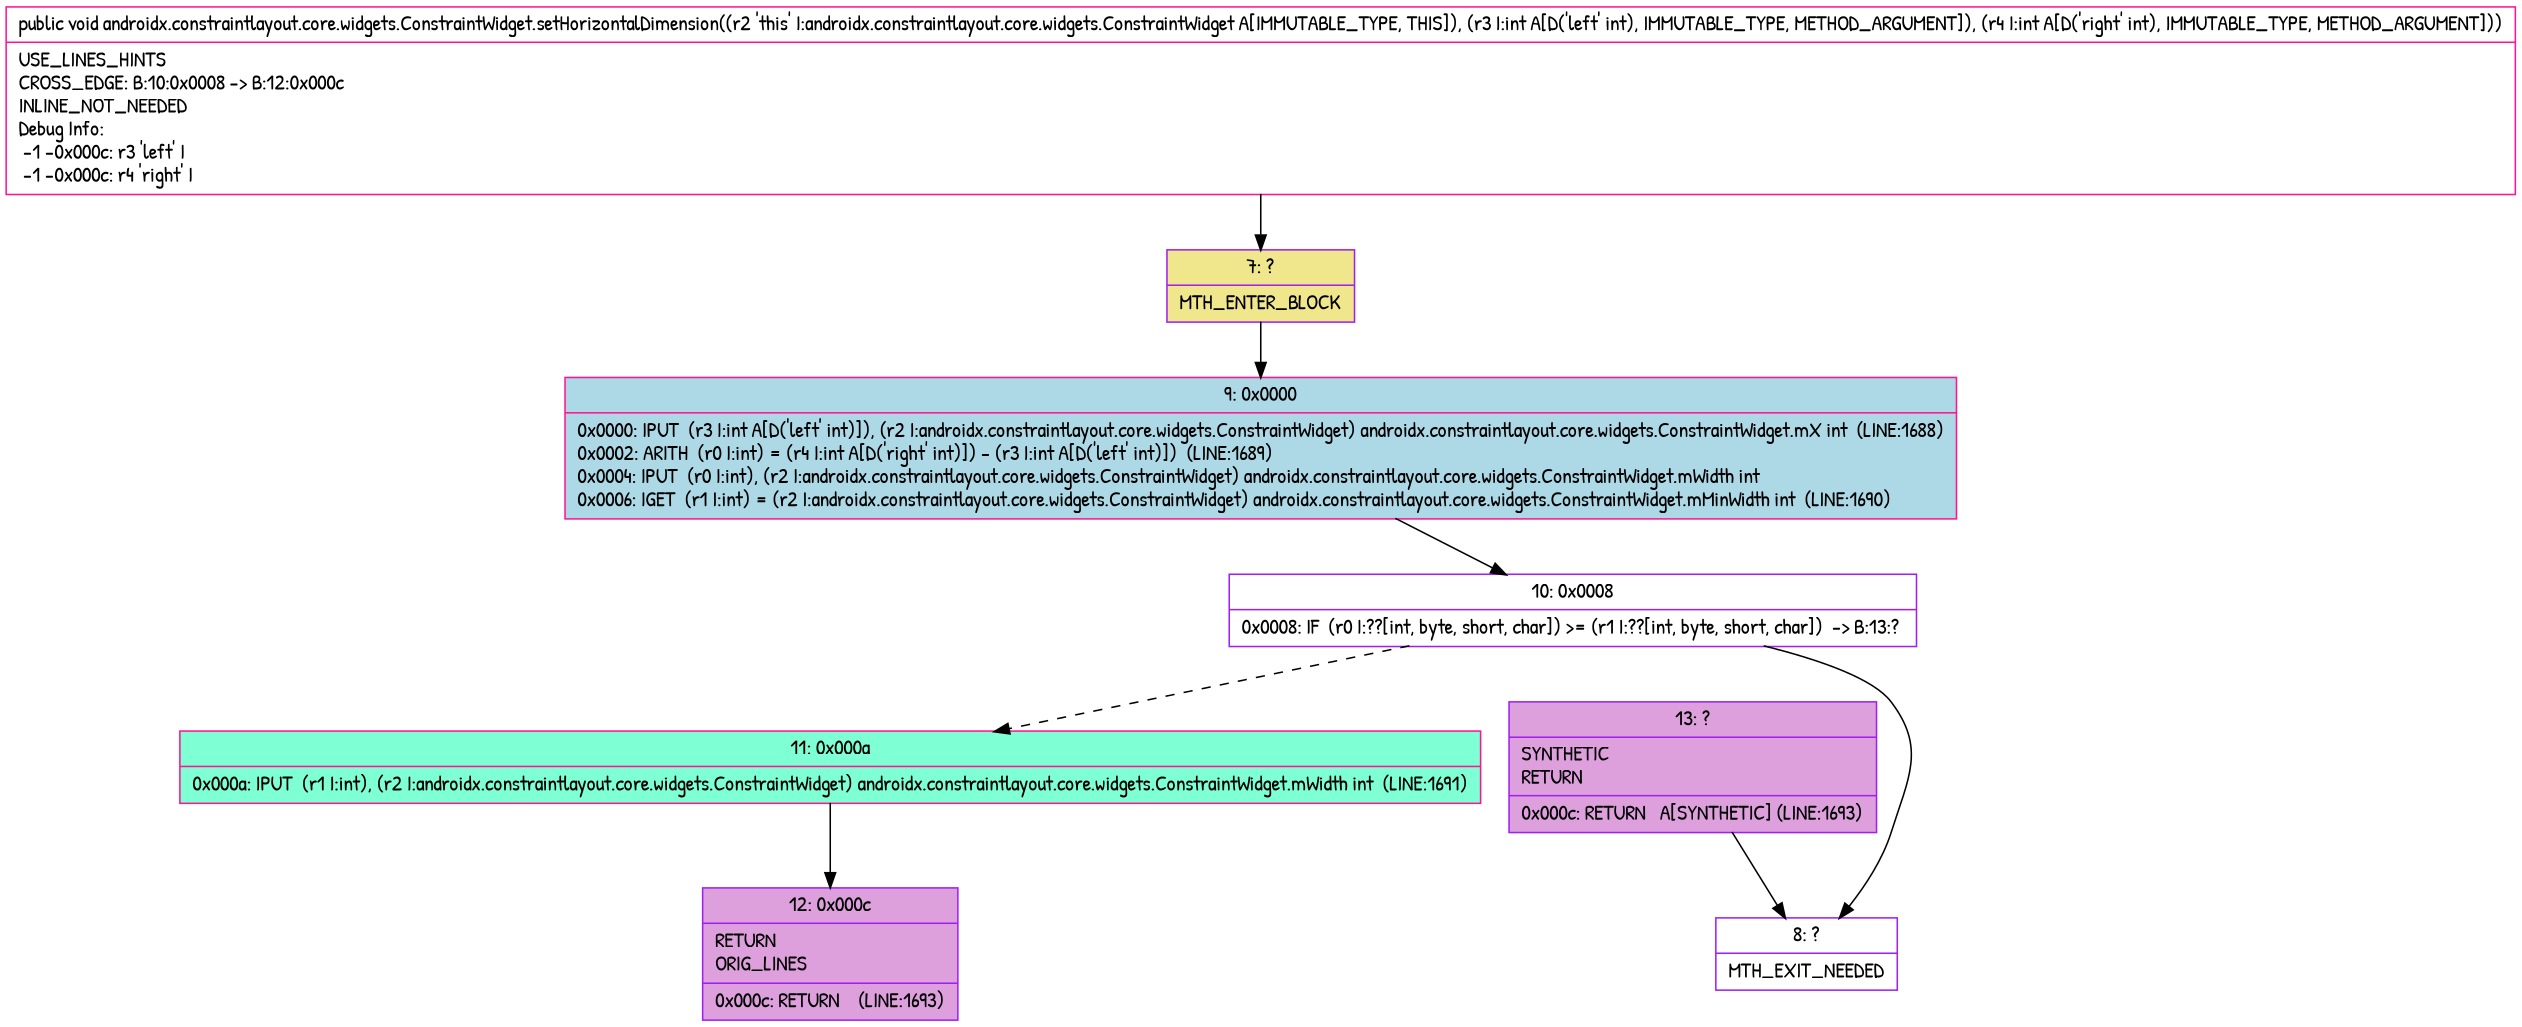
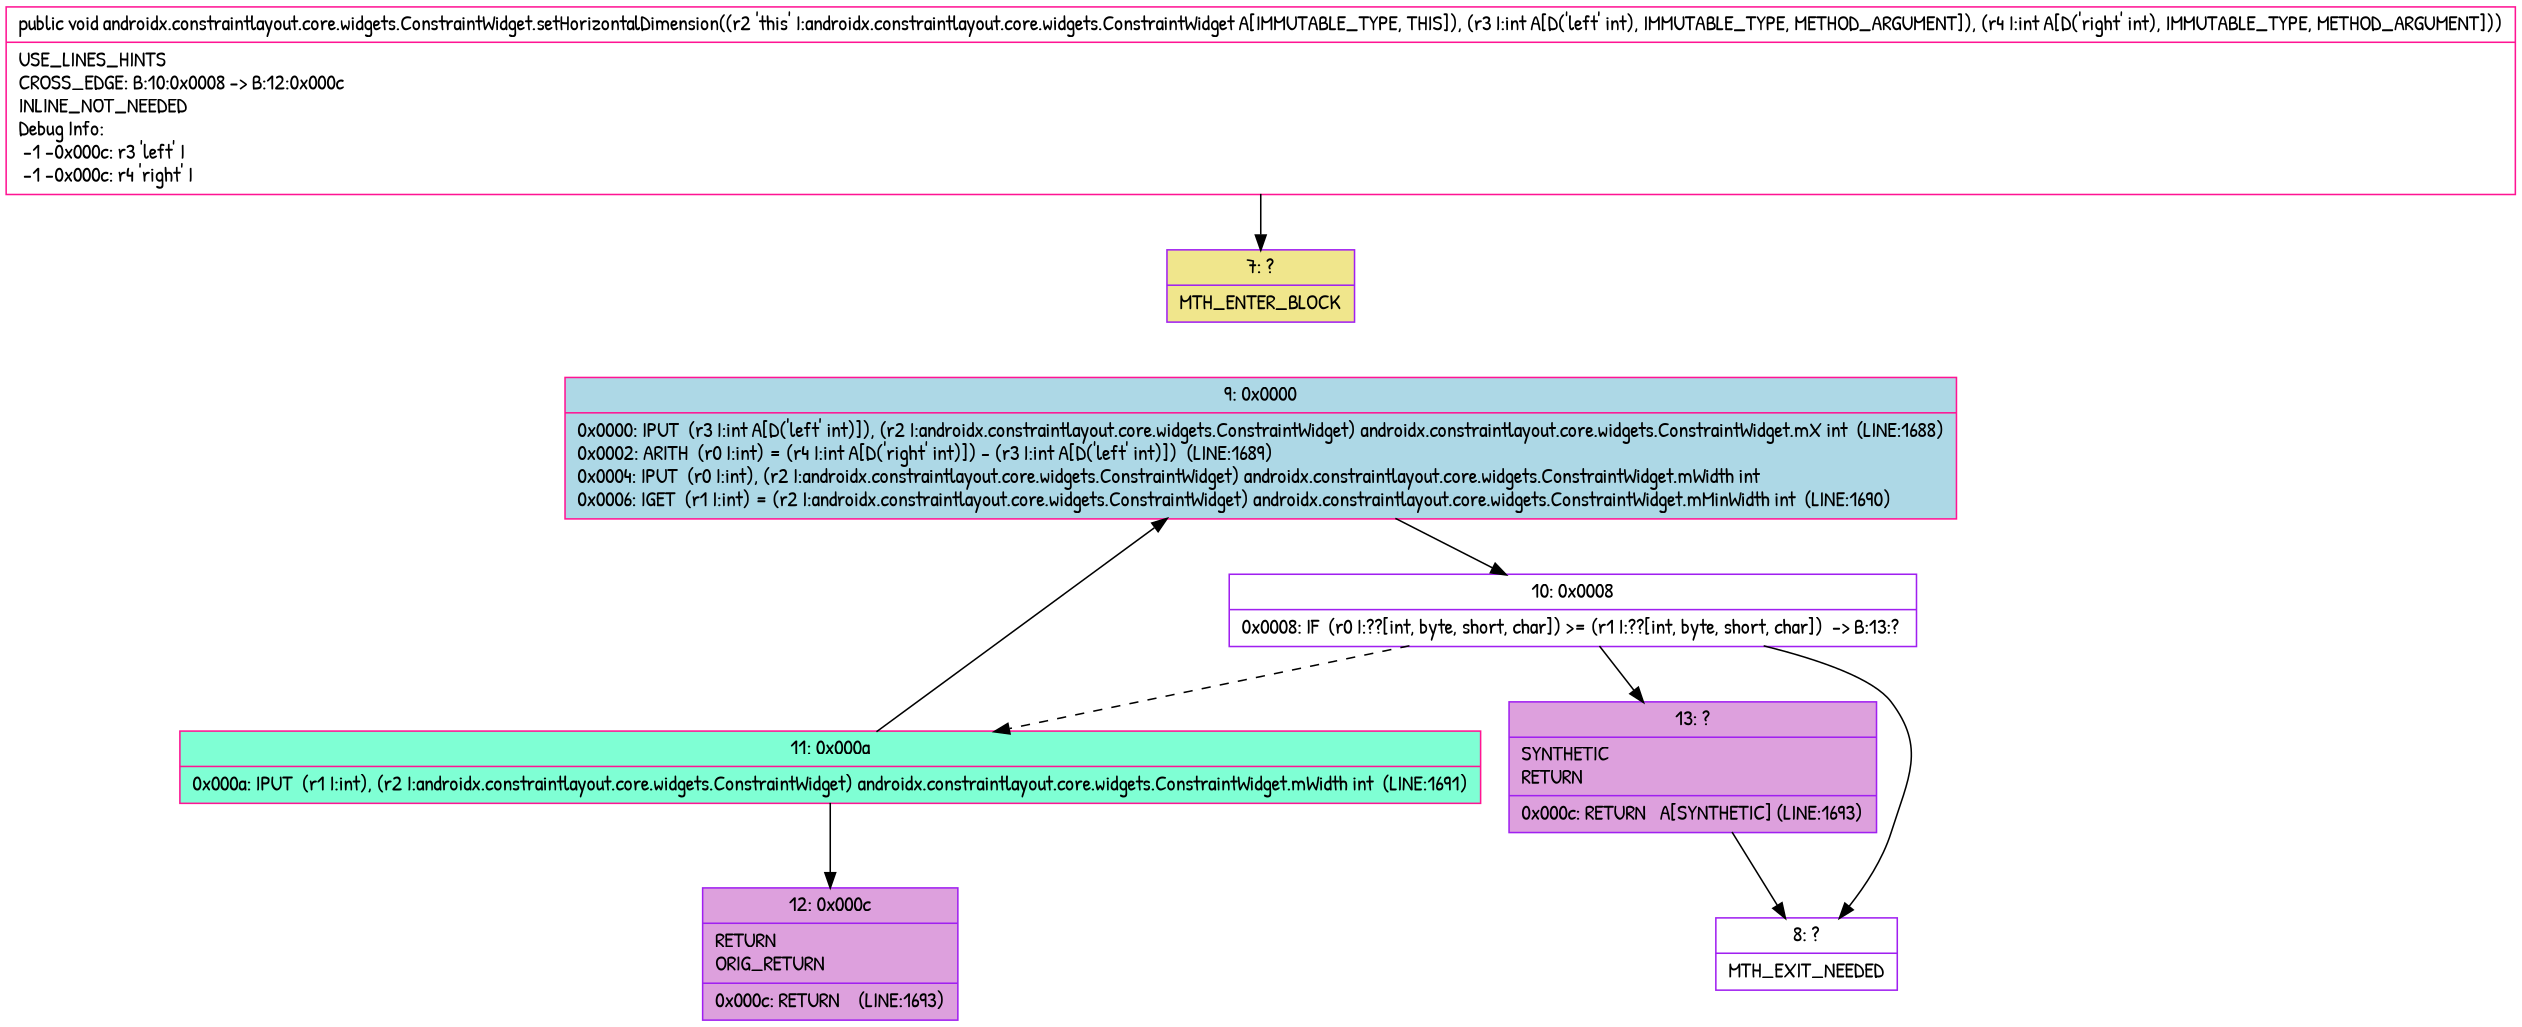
edge "7: ?" -> "9: 0x0000": now "11: 0x000a" -> "9: 0x0000"
edge "10: 0x0008" -> "13: ?": added
node "12: 0x000c": text "ORIG_LINES" -> "ORIG_RETURN"
